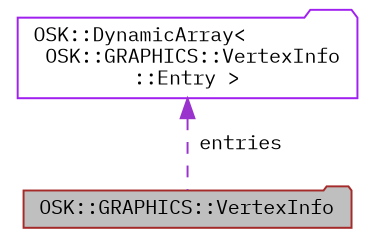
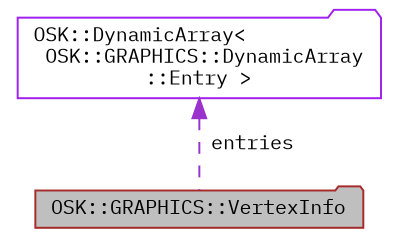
node "OSK::DynamicArray< OSK::GRAPHICS::VertexInfo ::Entry >": label "OSK::DynamicArray< OSK::GRAPHICS::VertexInfo ::Entry >" -> "OSK::DynamicArray< OSK::GRAPHICS::DynamicArray ::Entry >"
